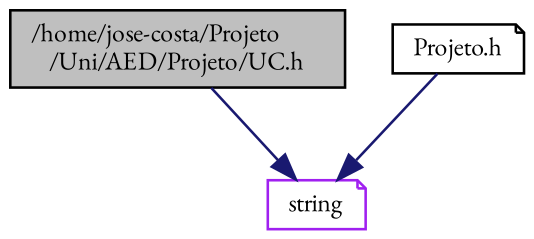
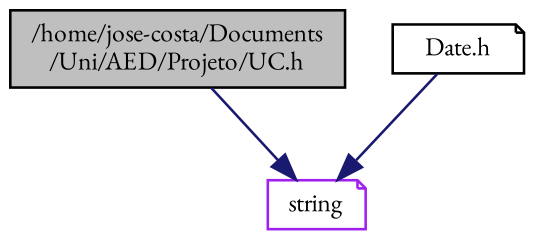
node "/home/jose-costa/Projeto /Uni/AED/Projeto/UC.h": label "/home/jose-costa/Projeto /Uni/AED/Projeto/UC.h" -> "/home/jose-costa/Documents /Uni/AED/Projeto/UC.h"
node "Projeto.h": label "Projeto.h" -> "Date.h"
